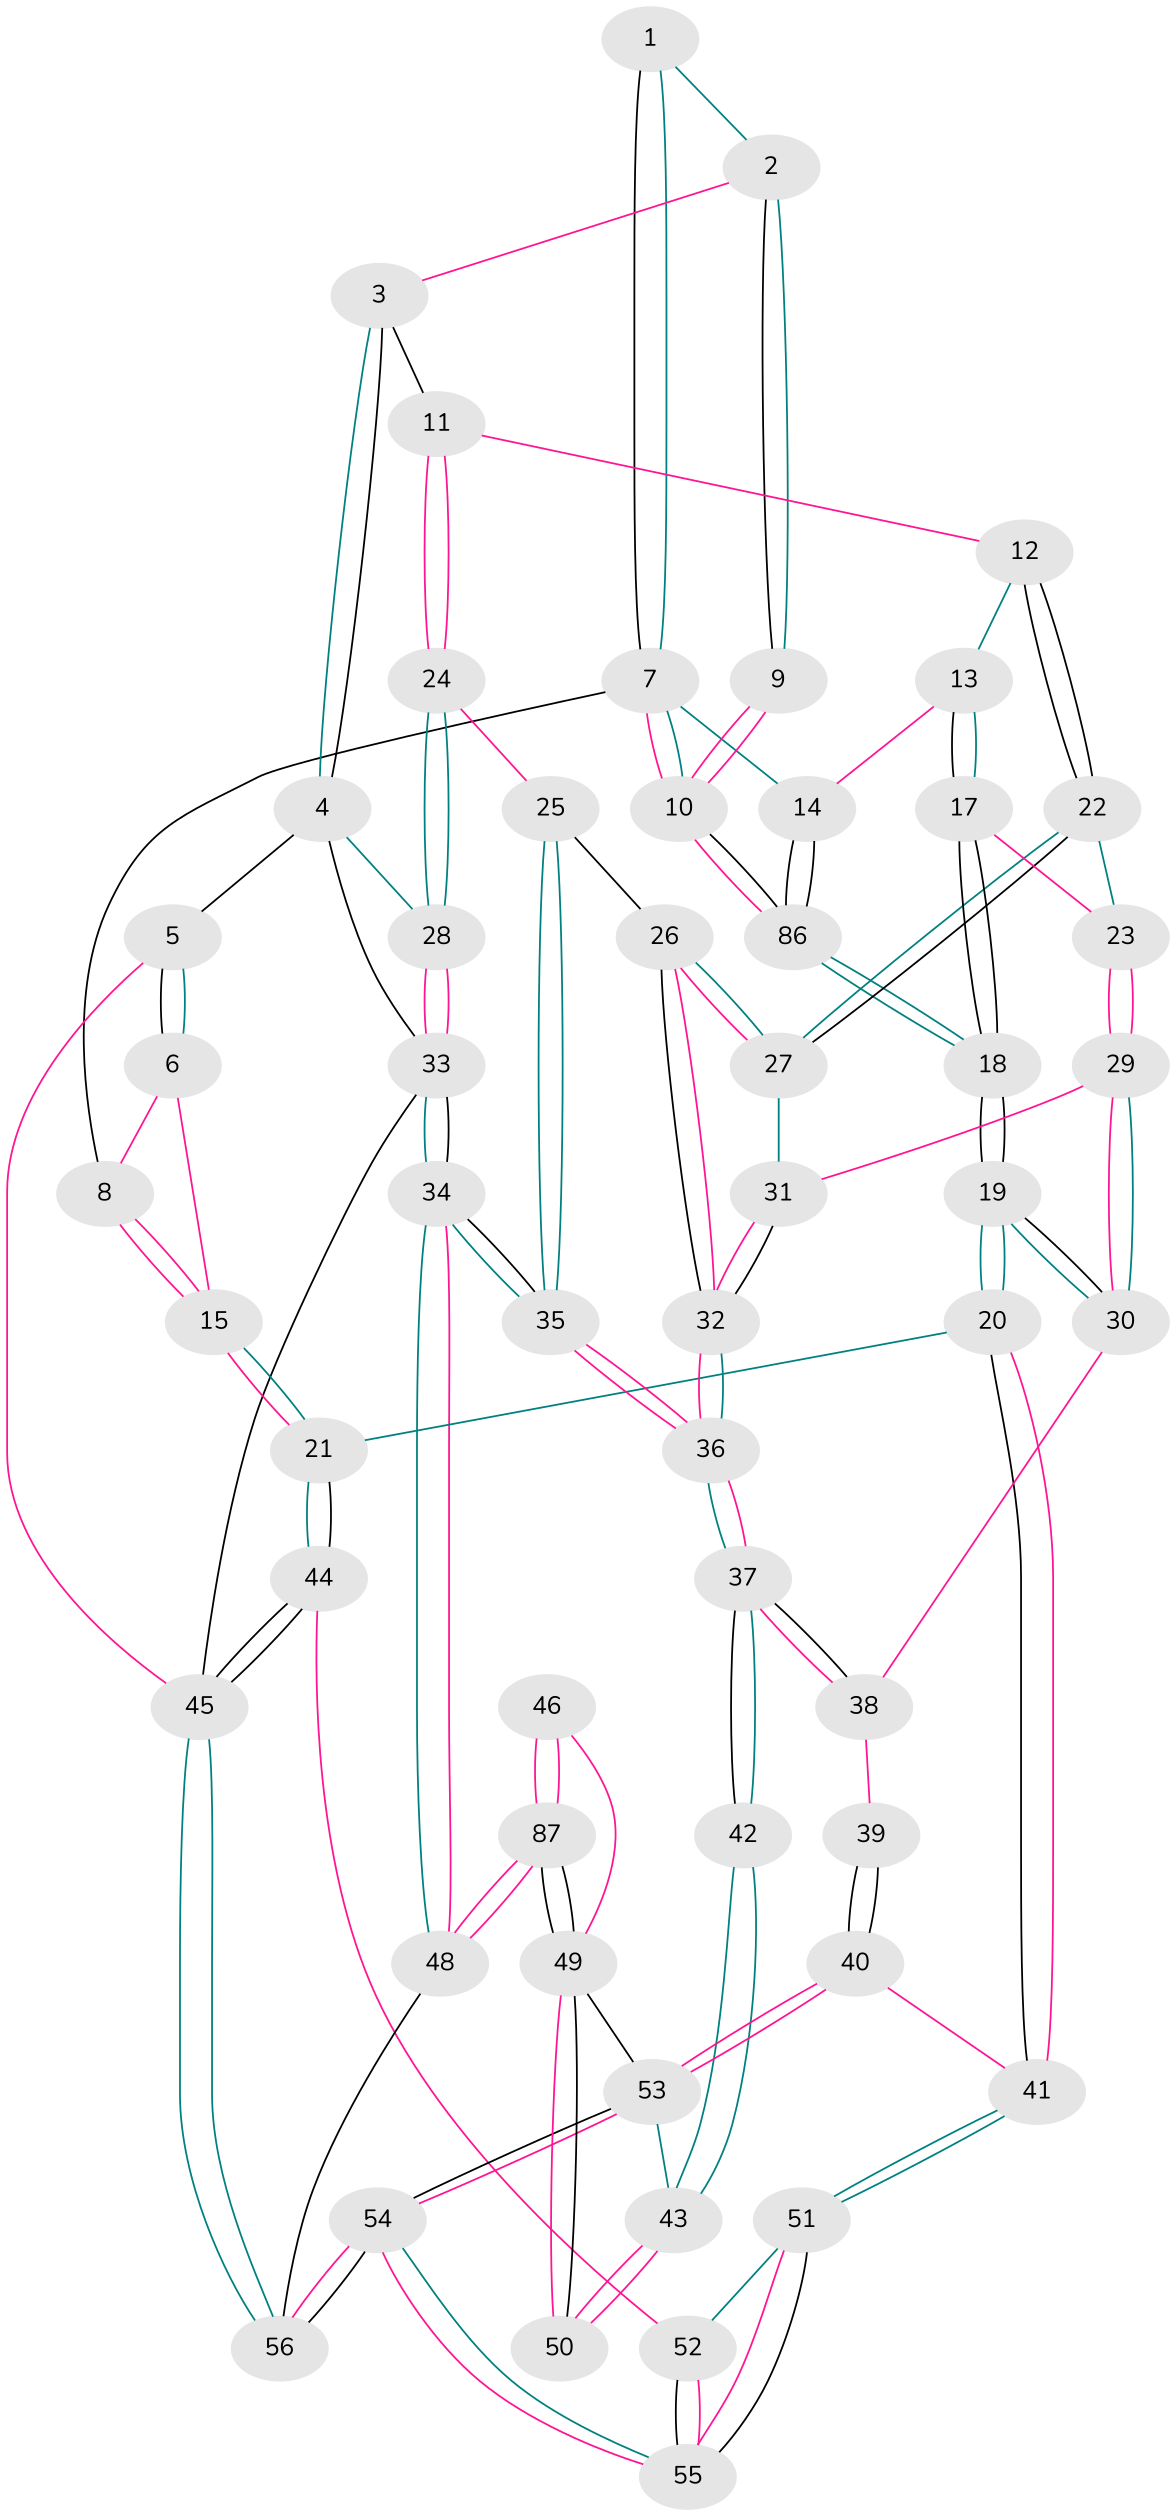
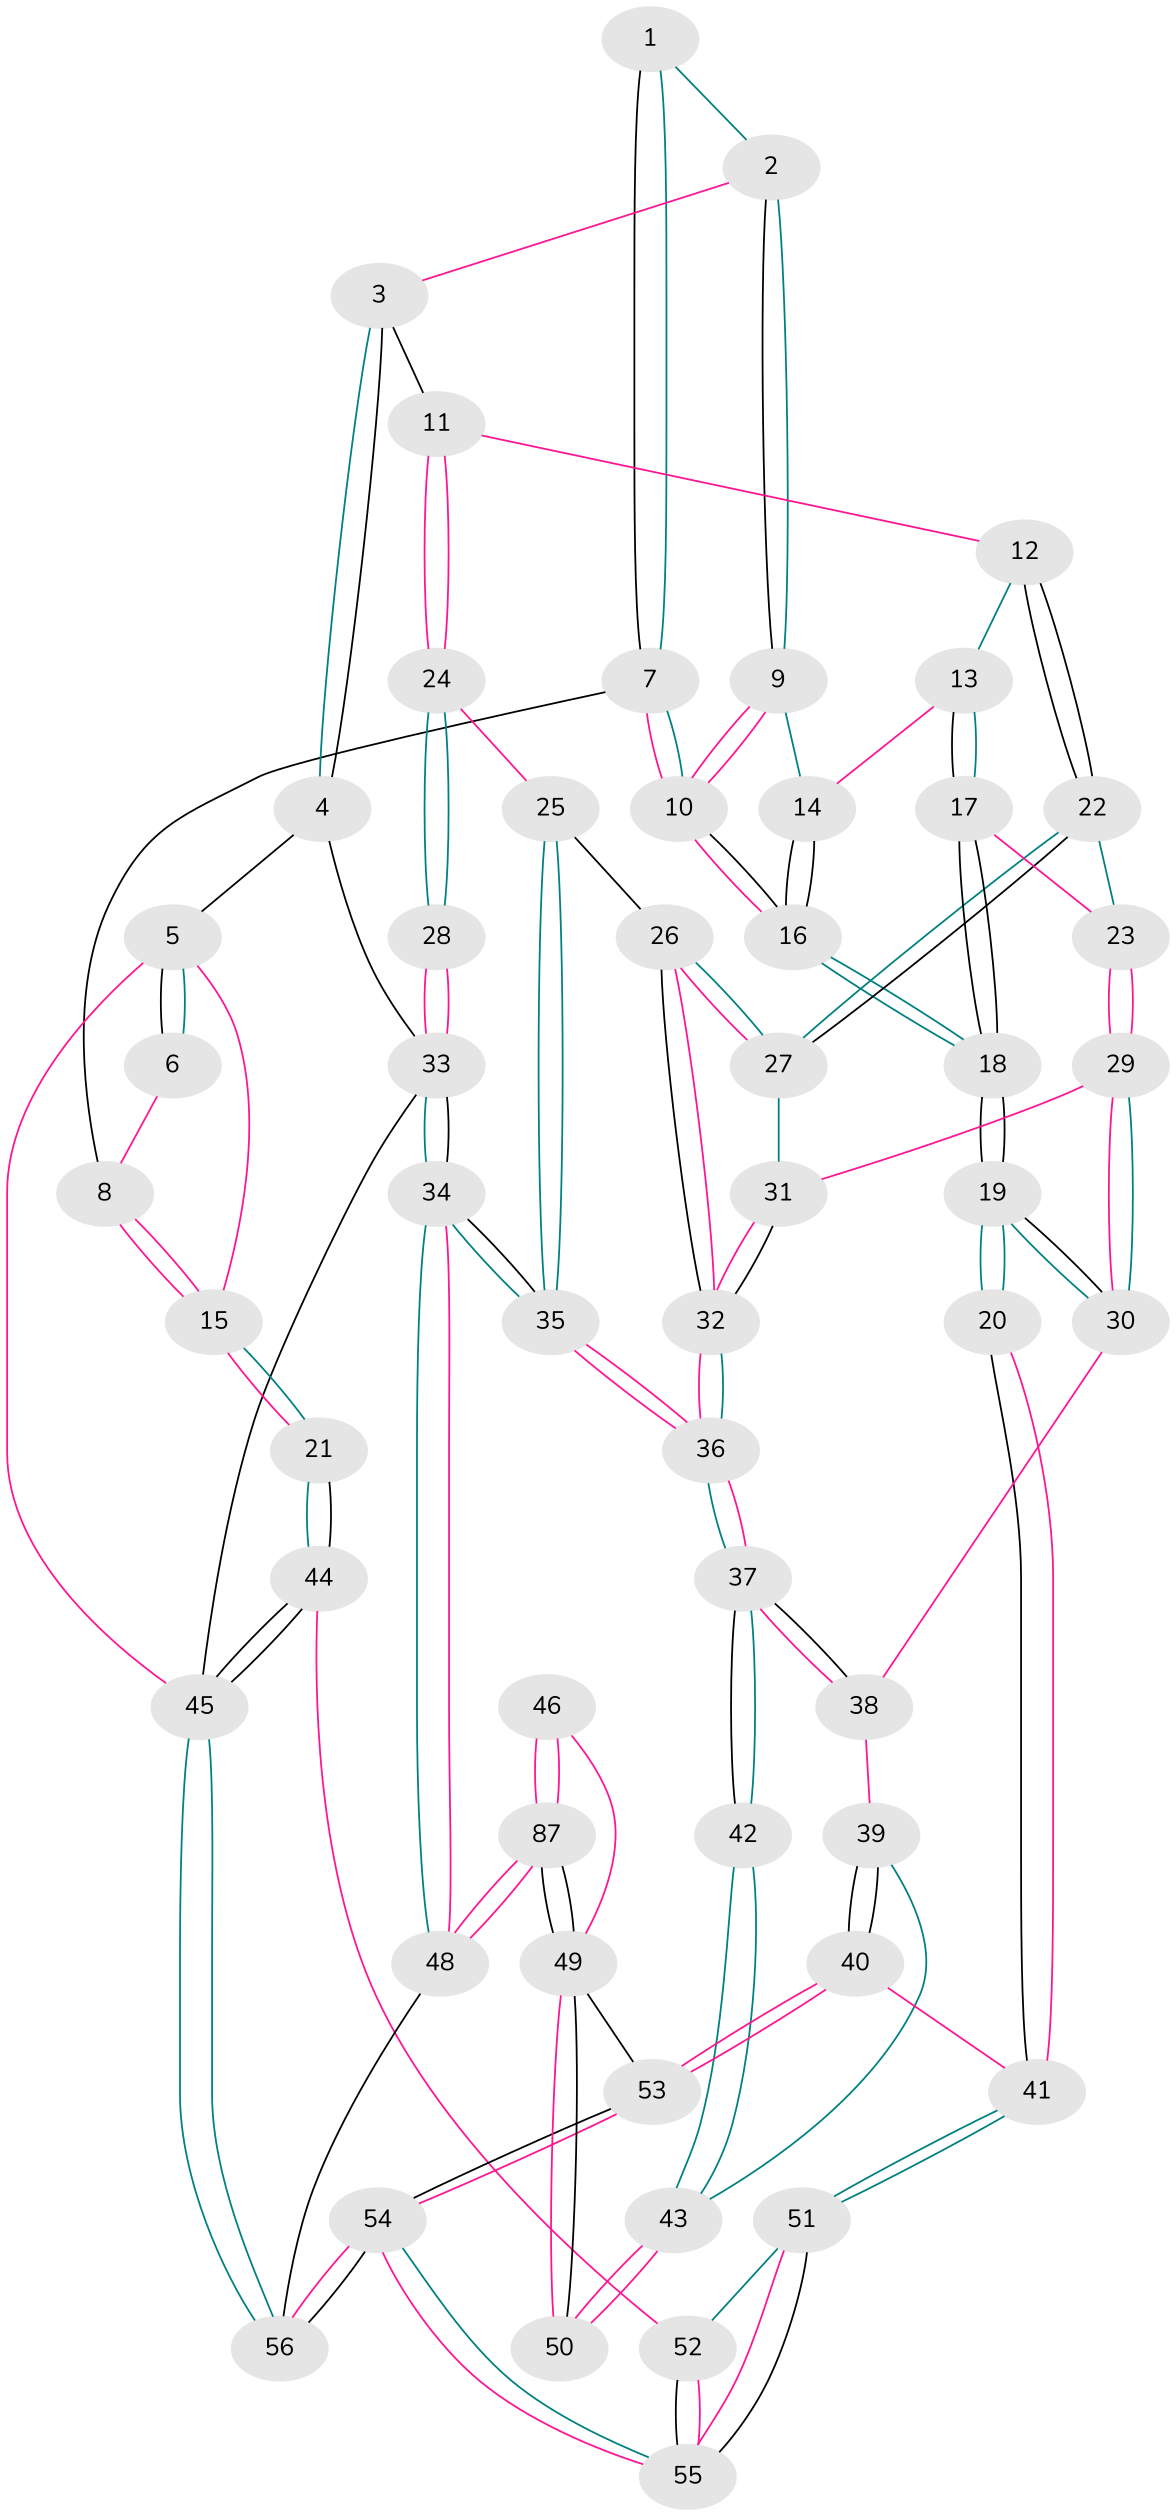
edge "7" -- "14": now "9" -- "14"
edge "4" -- "28": removed
node "86": label "86" -> "16"
edge "6" -- "15": now "5" -- "15"
edge "20" -- "21": removed
edge "53" -- "43": now "39" -- "43"
